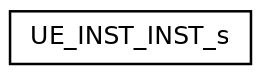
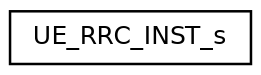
node "UE_INST_INST_s": label "UE_INST_INST_s" -> "UE_RRC_INST_s"
